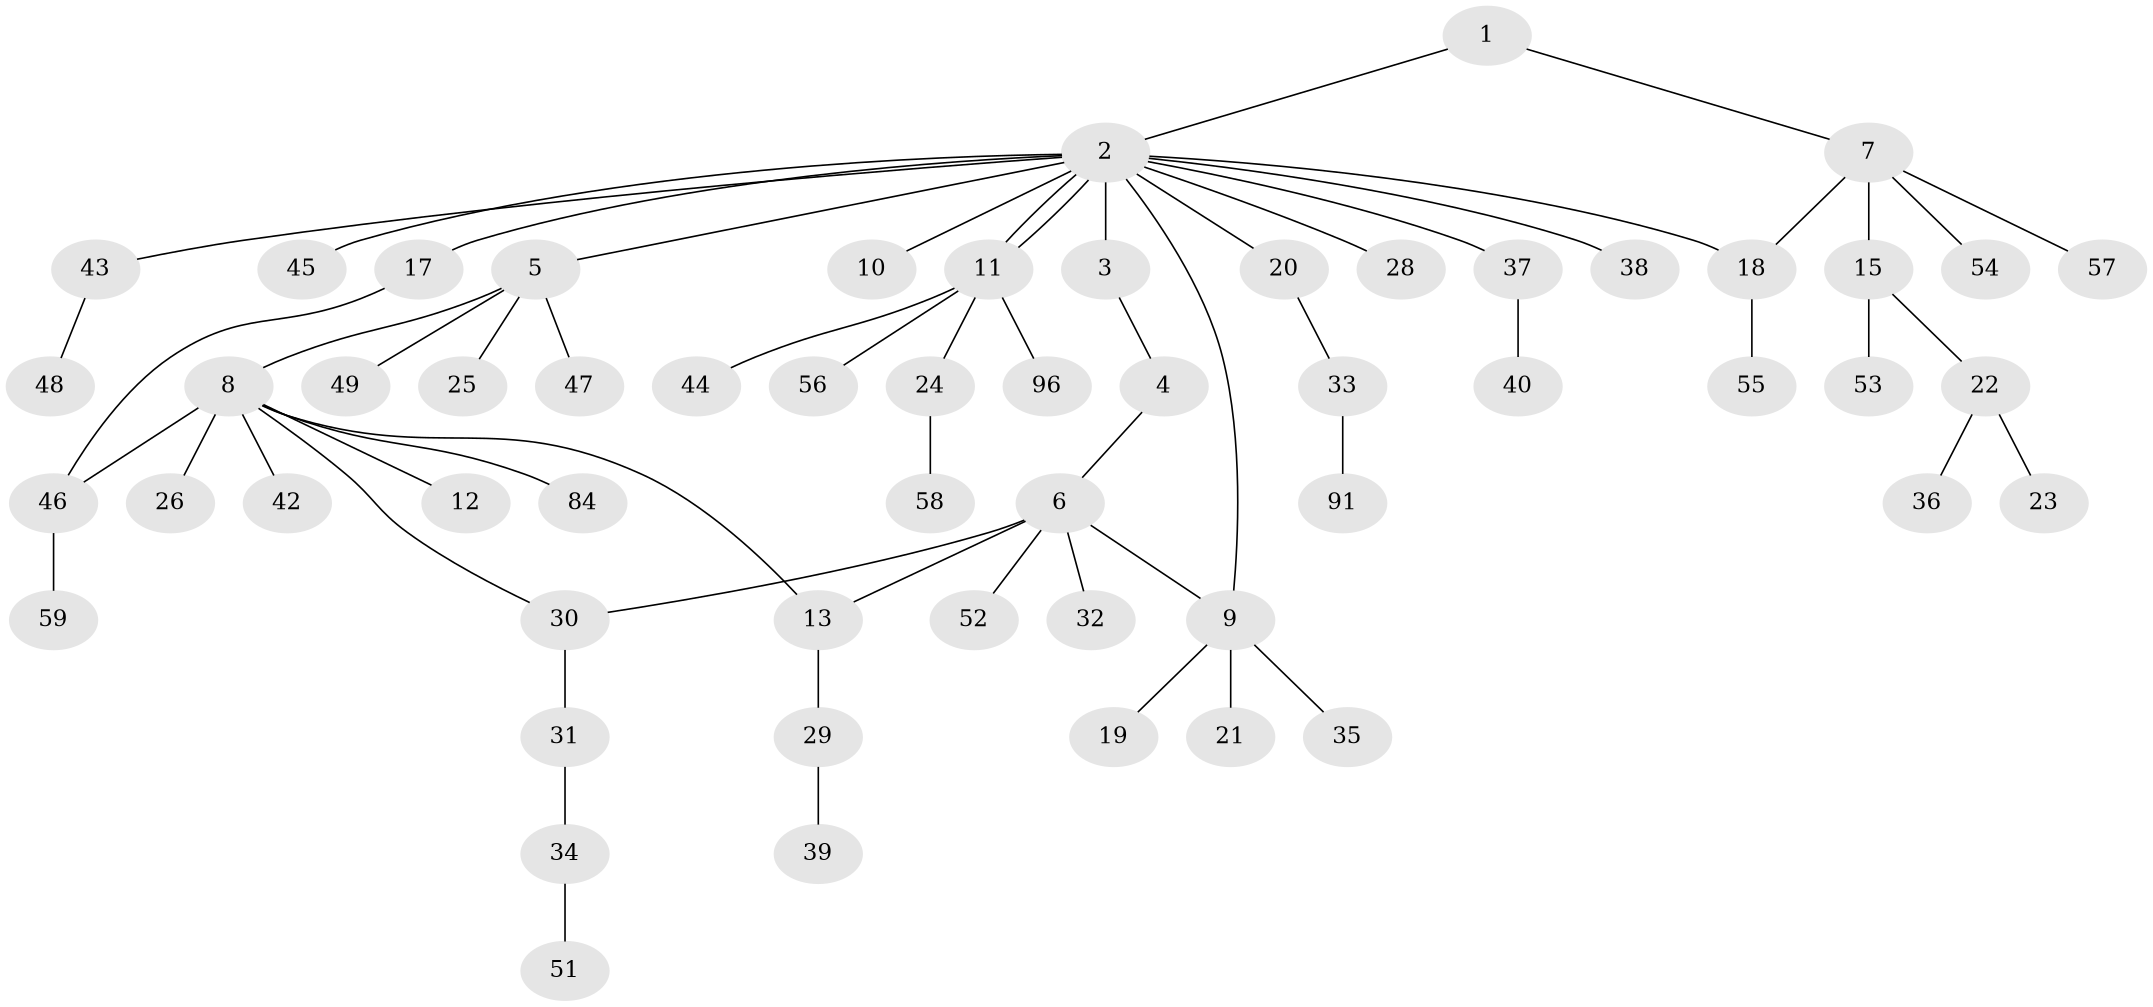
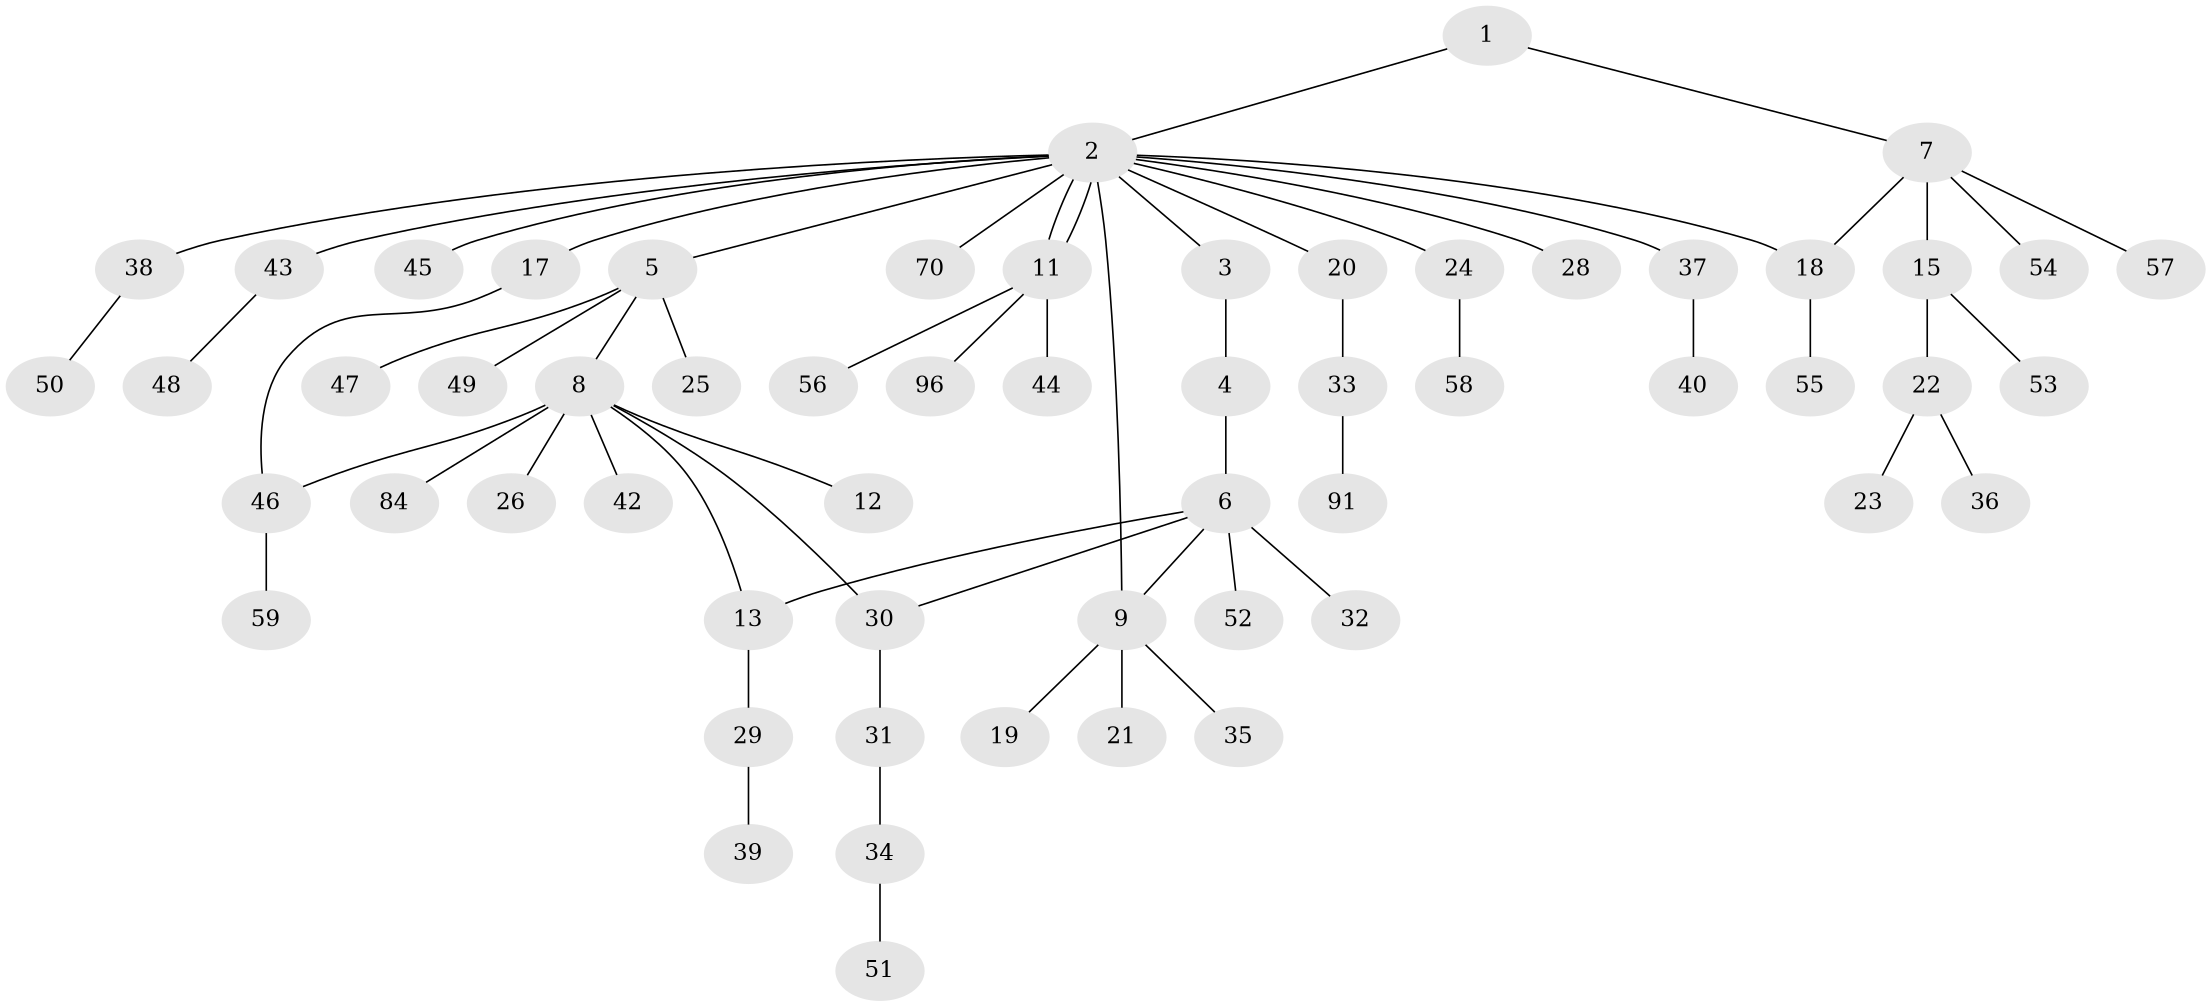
node "10": label "10" -> "70"
edge "11" -- "24": now "2" -- "24"
node "50": added
